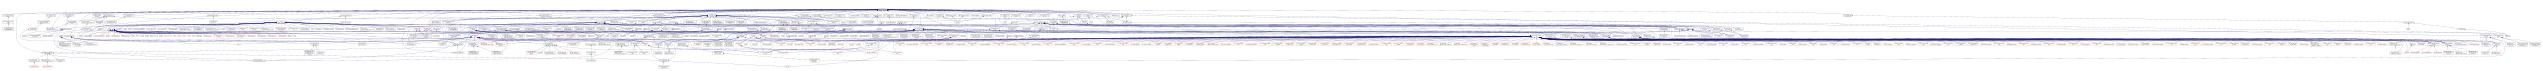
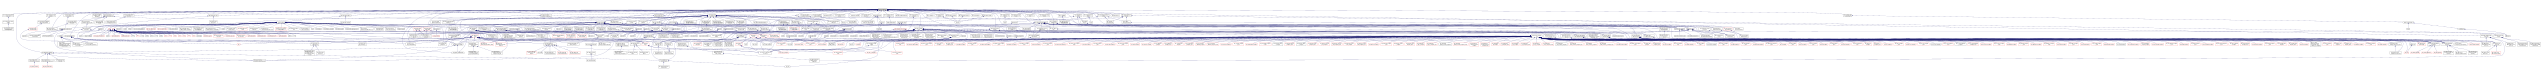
node "performance_counters ::sine::get_startup": added
